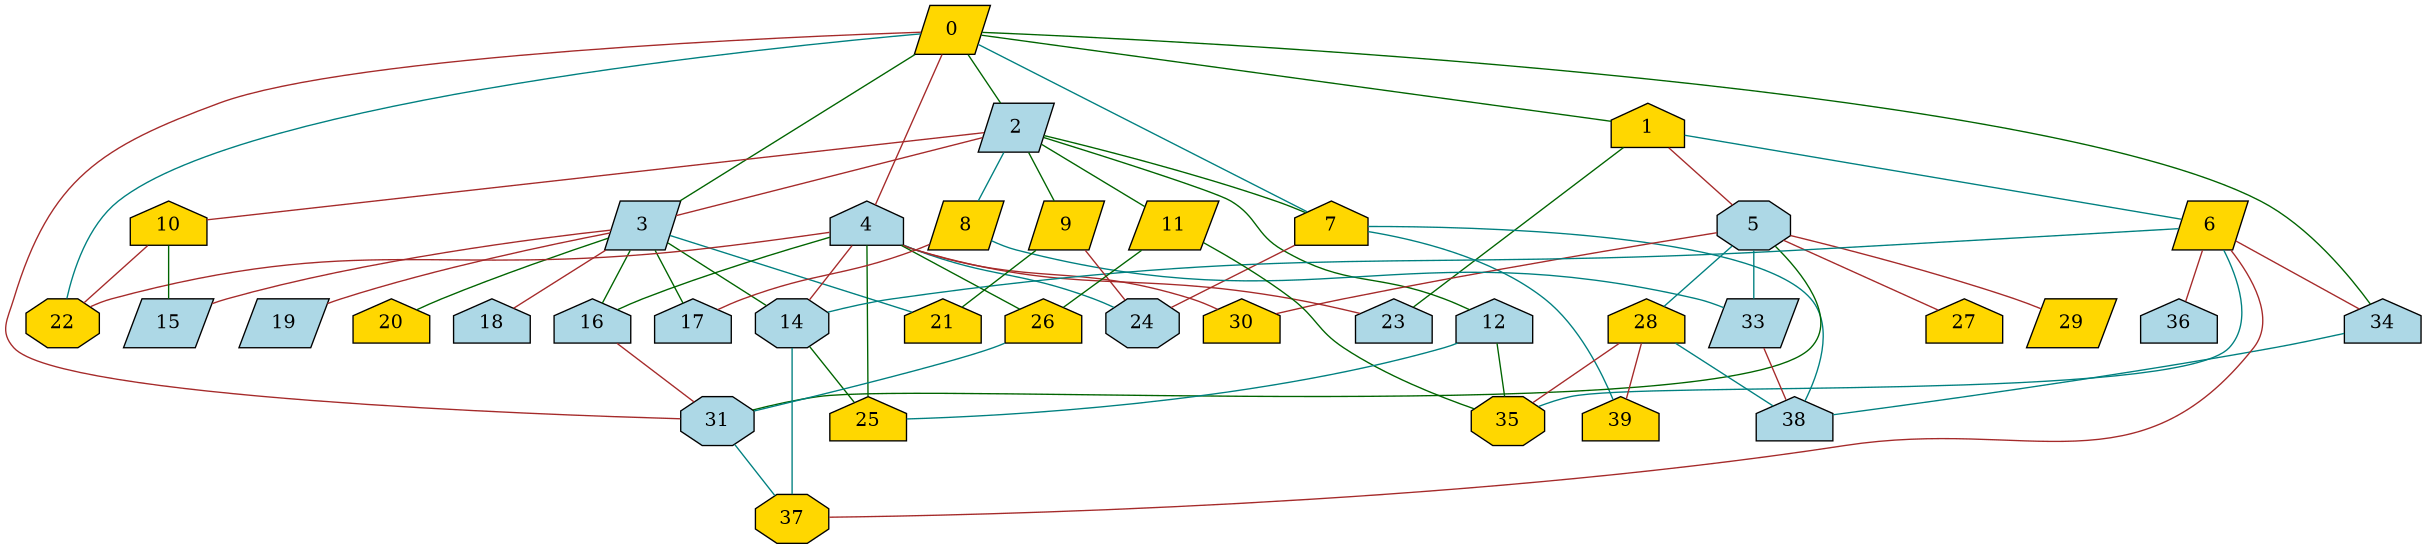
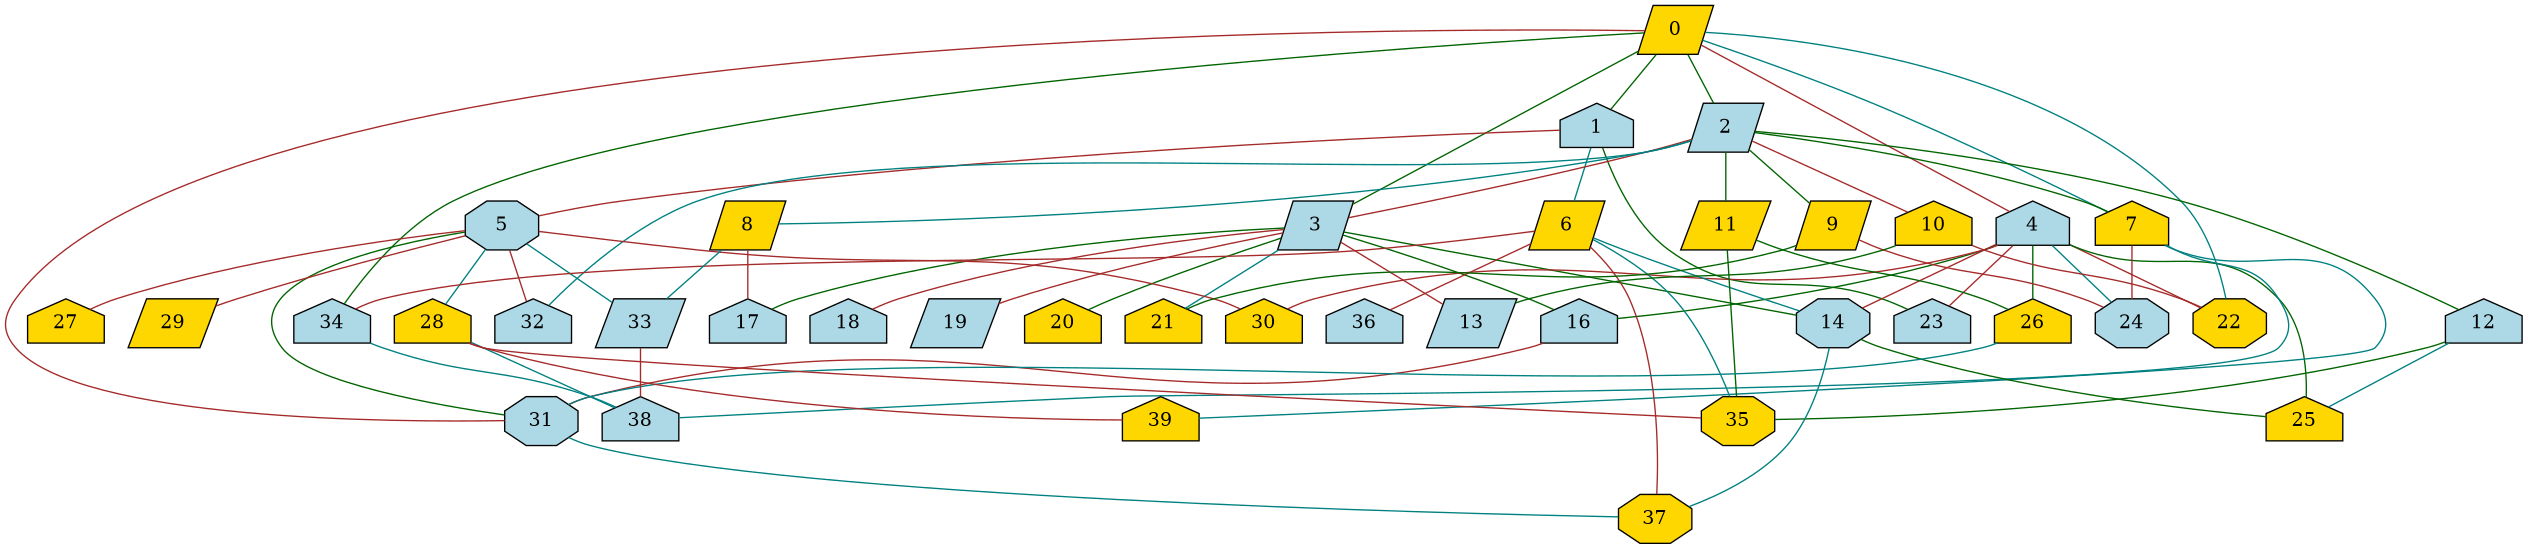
node "1": fillcolor gold -> lightblue
node "15": label "15" -> "13"
node "32": added
